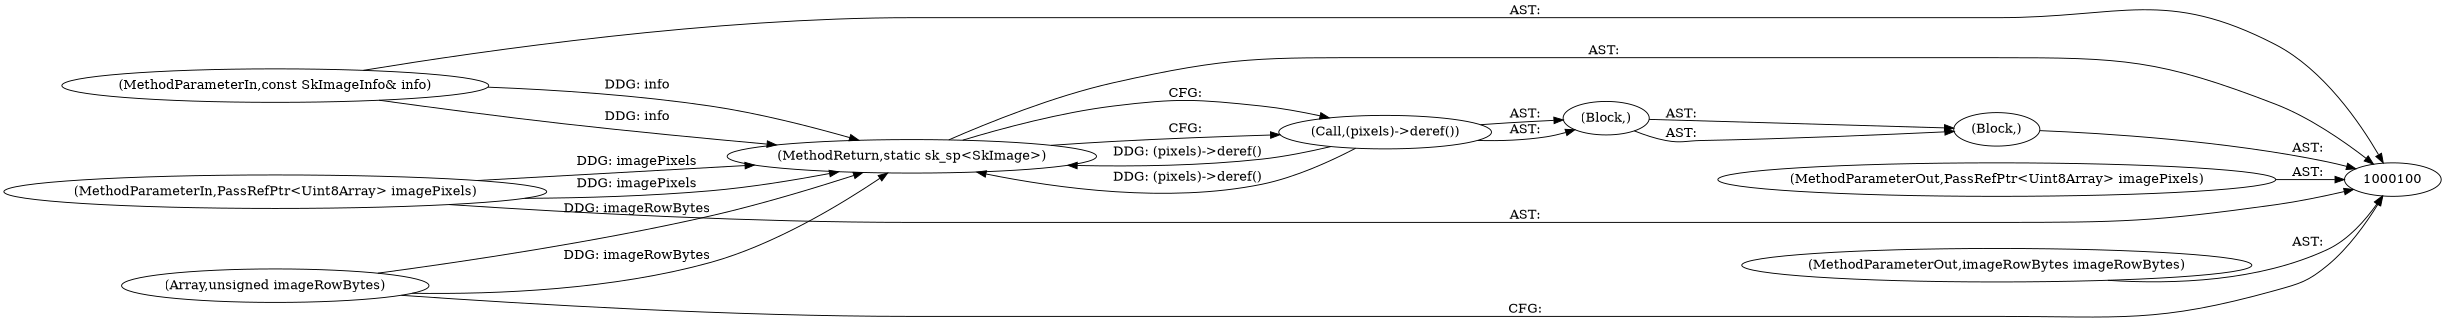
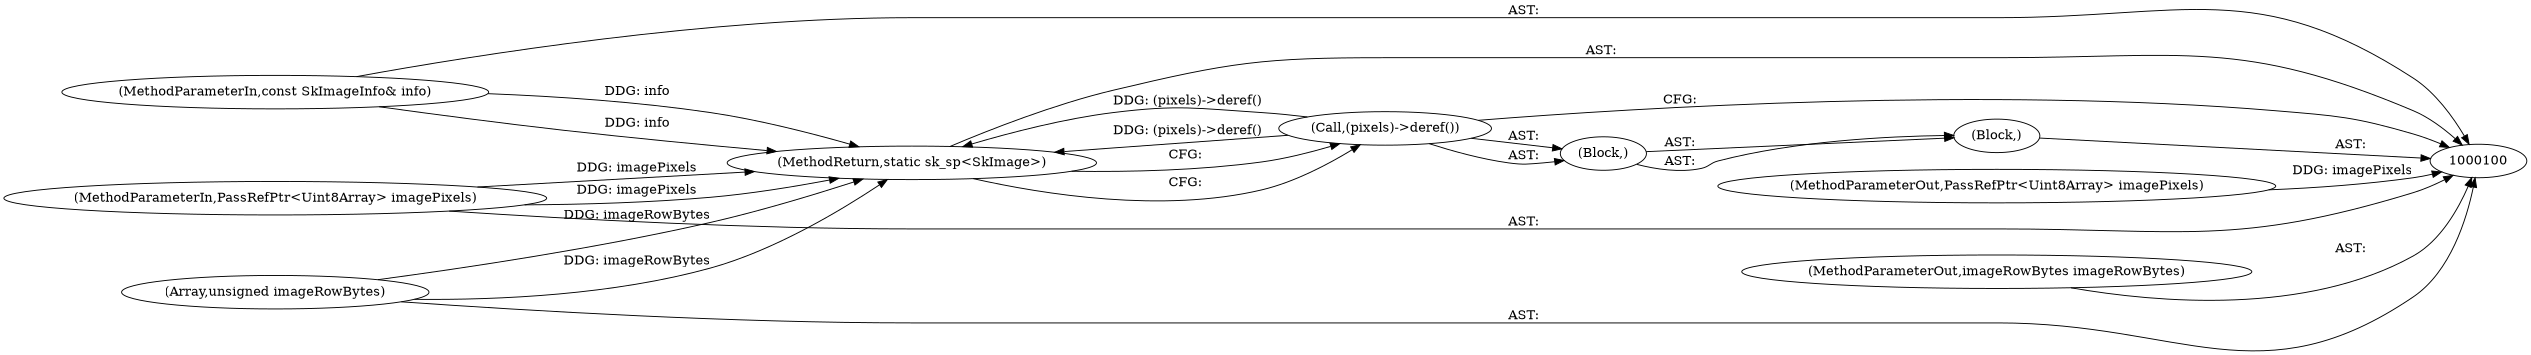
edge "(Call,(pixels)->deref())" -> "1000100": added, label "CFG:"
edge "(MethodParameterOut,PassRefPtr<Uint8Array> imagePixels)" -> "1000100": label "AST: " -> "DDG: imagePixels"
edge "(Array,unsigned imageRowBytes)" -> "1000100": label "CFG: " -> "AST: "
